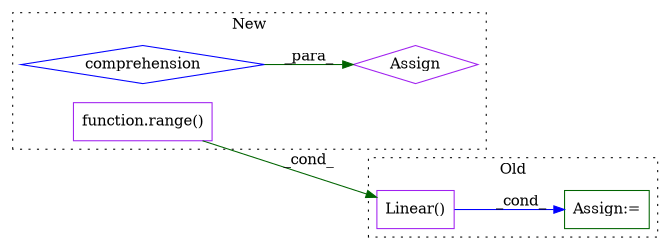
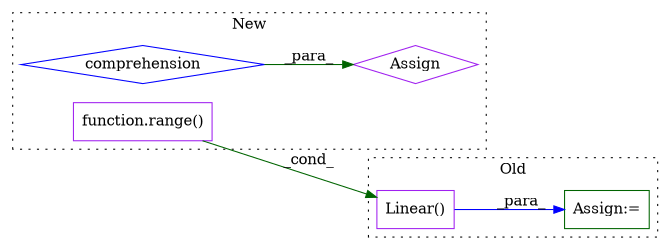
edge "Linear()" -> "Assign:=": label "_cond_" -> "_para_"
